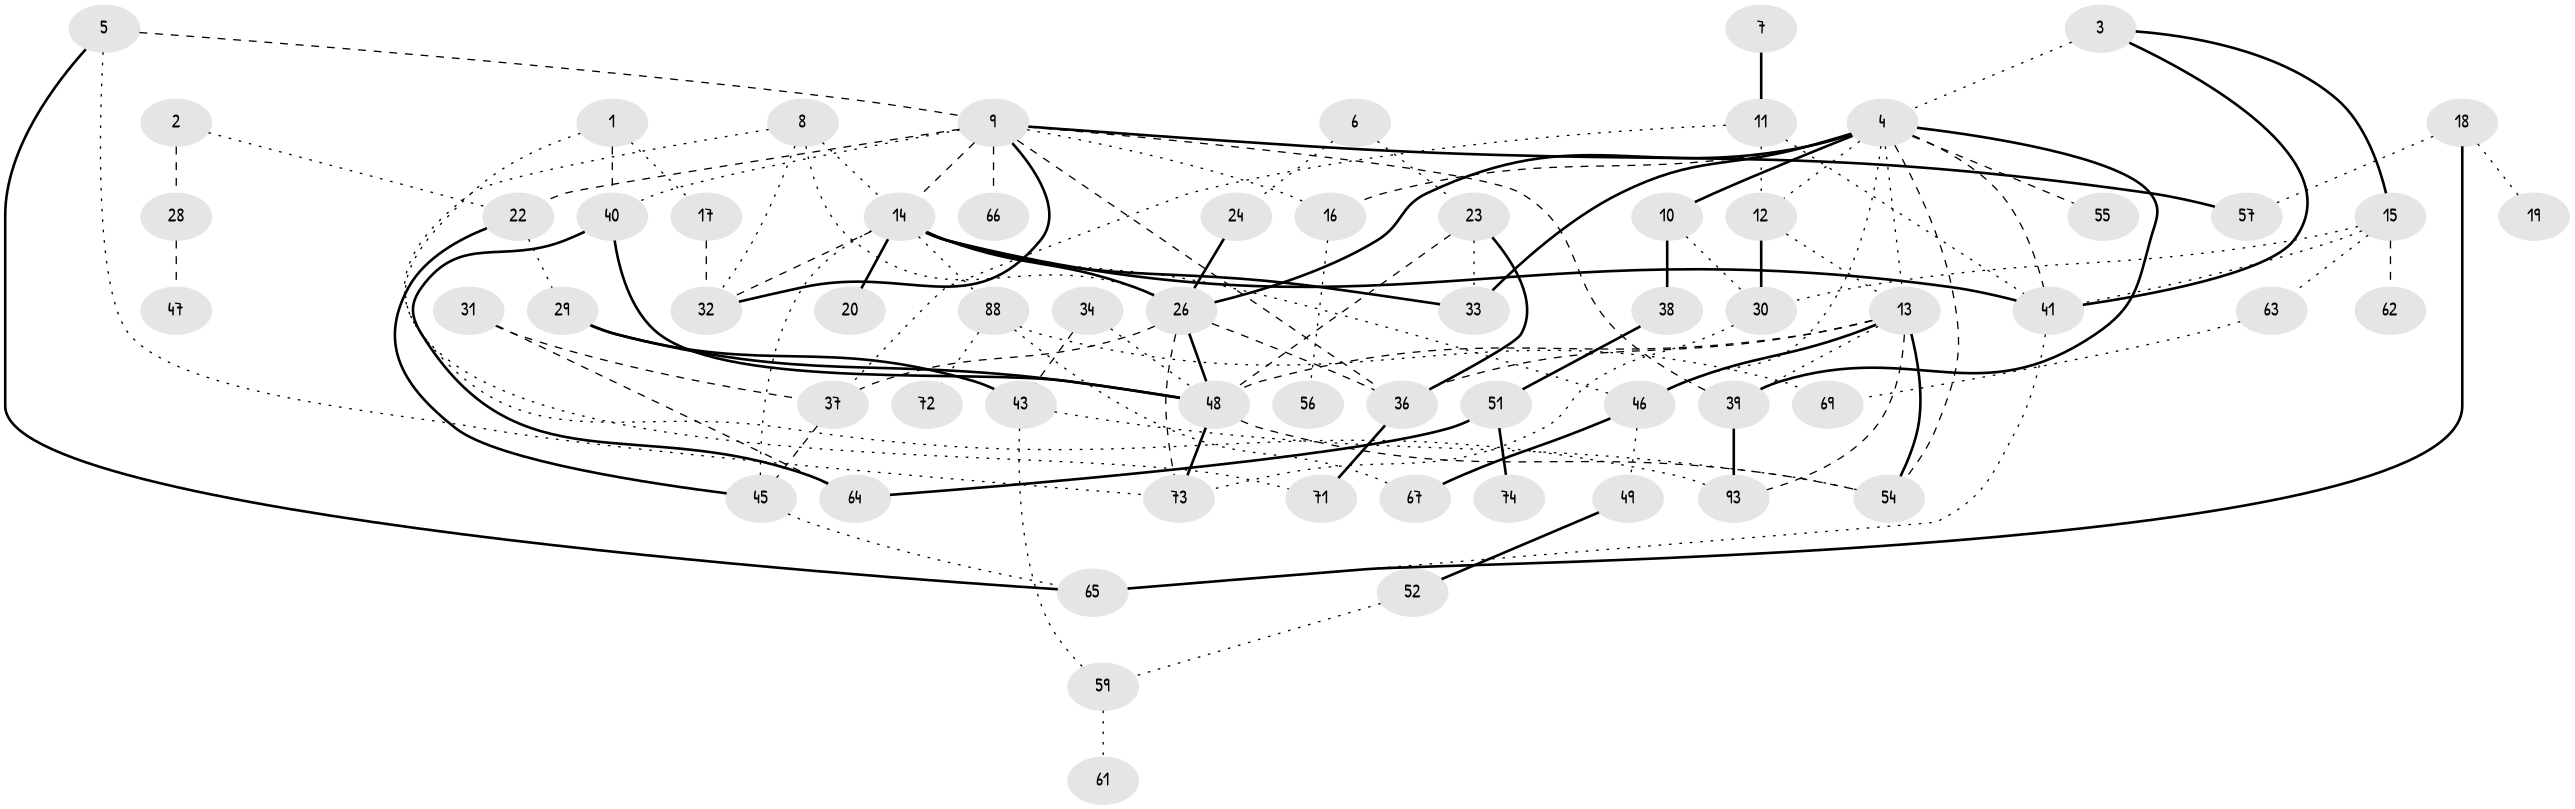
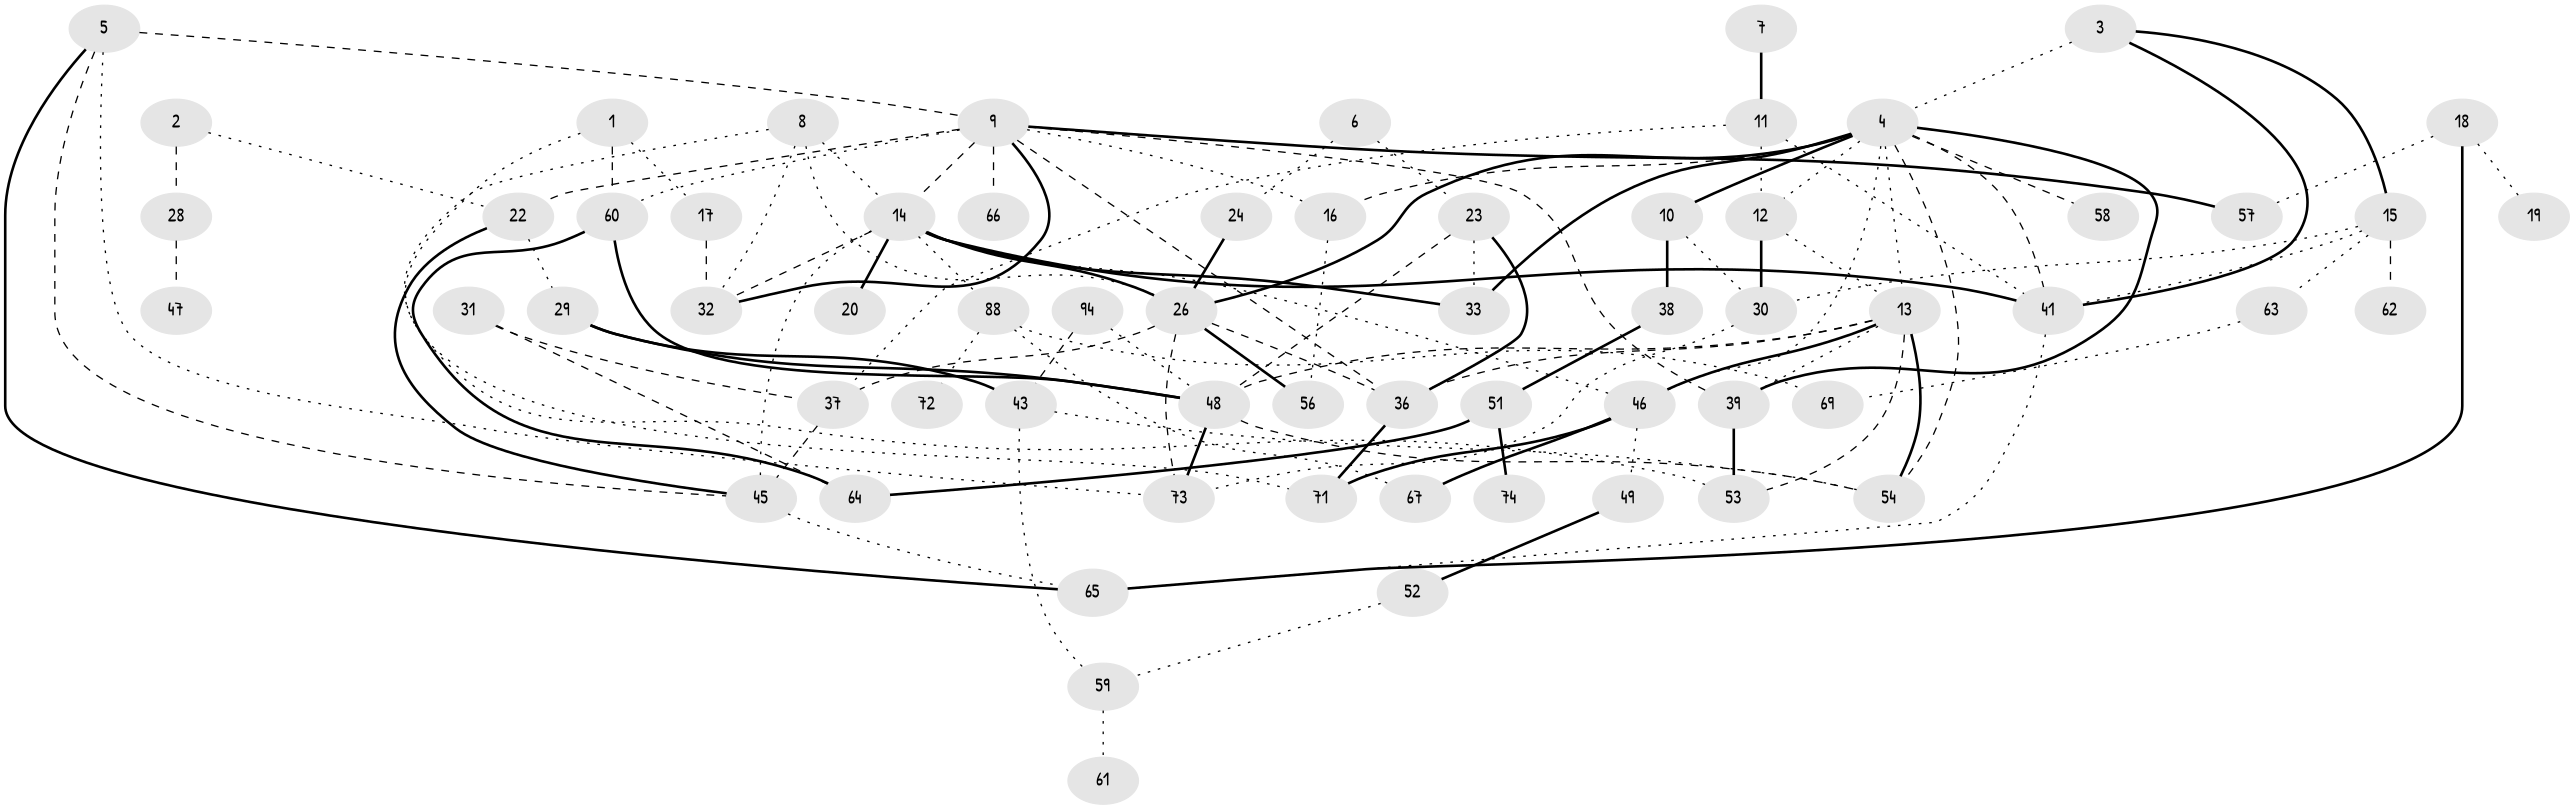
node "40": label "40" -> "60"
node "55": label "55" -> "58"
node "34": label "34" -> "94"
edge "26" -- "48": now "26" -- "56"
edge "5" -- "45": added
edge "46" -- "71": added
node "93": label "93" -> "53"
